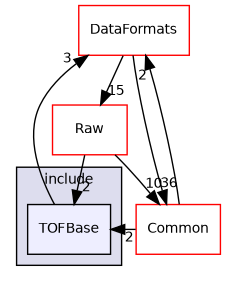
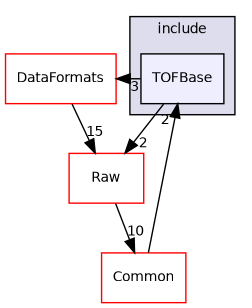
edge "DataFormats" -> "Common": removed
edge "Common" -> "DataFormats": removed
edge "Raw" -> "TOFBase": reversed
